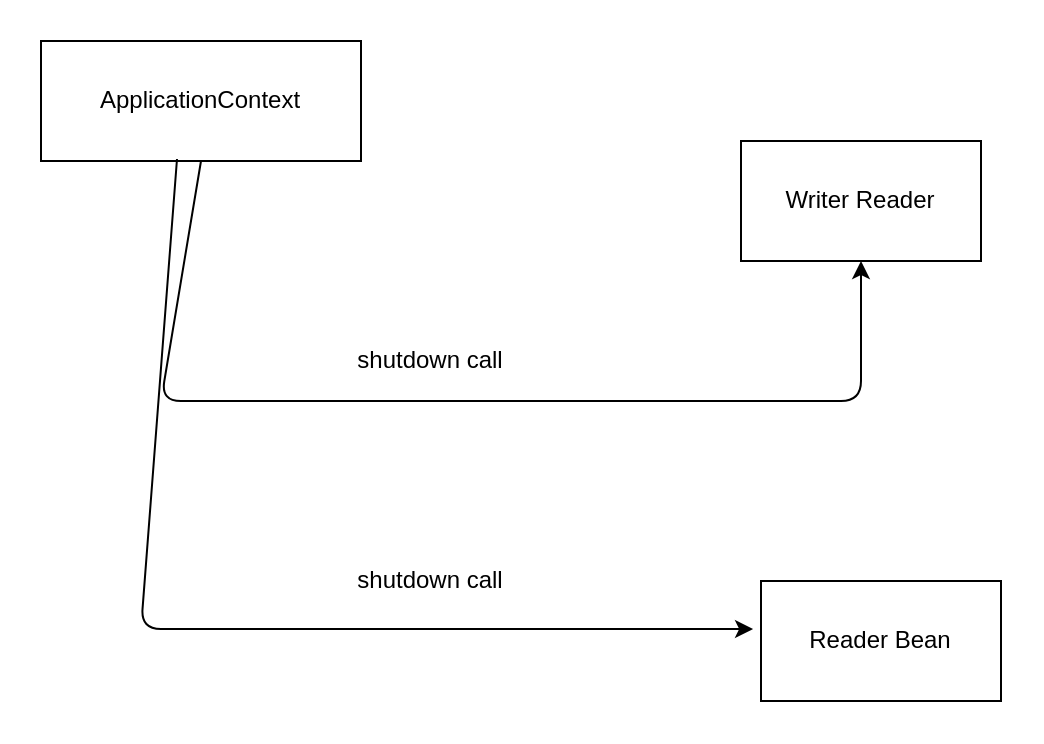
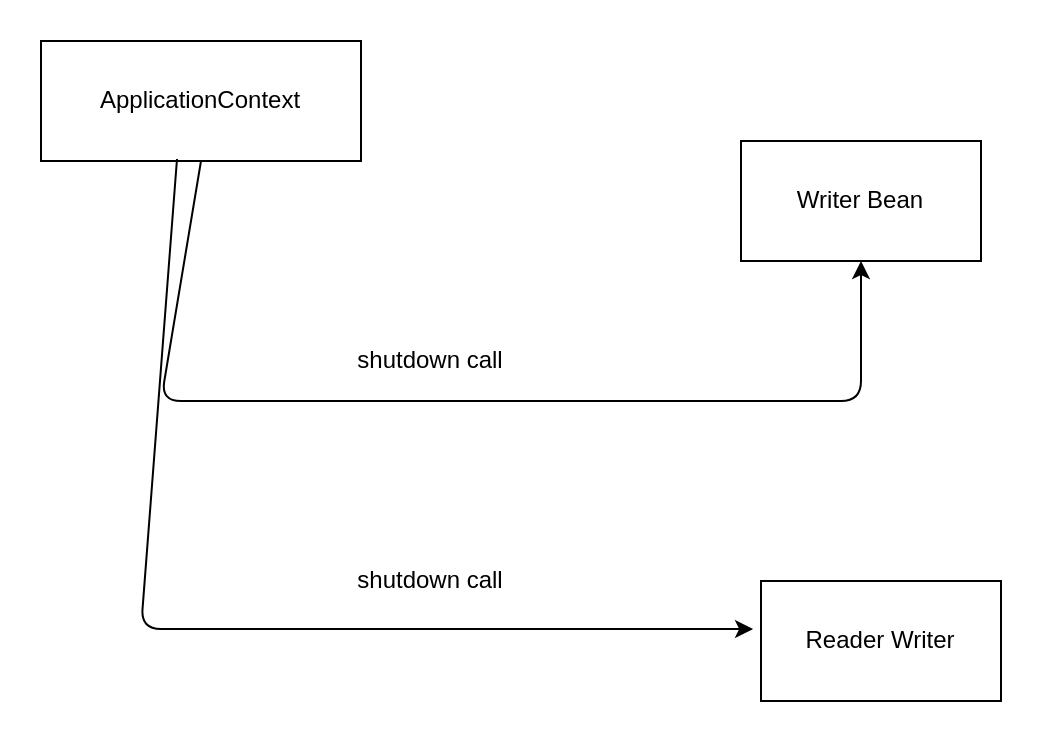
node "Writer Reader": label "Writer Reader" -> "Writer Bean"
node "Reader Bean": label "Reader Bean" -> "Reader Writer"
